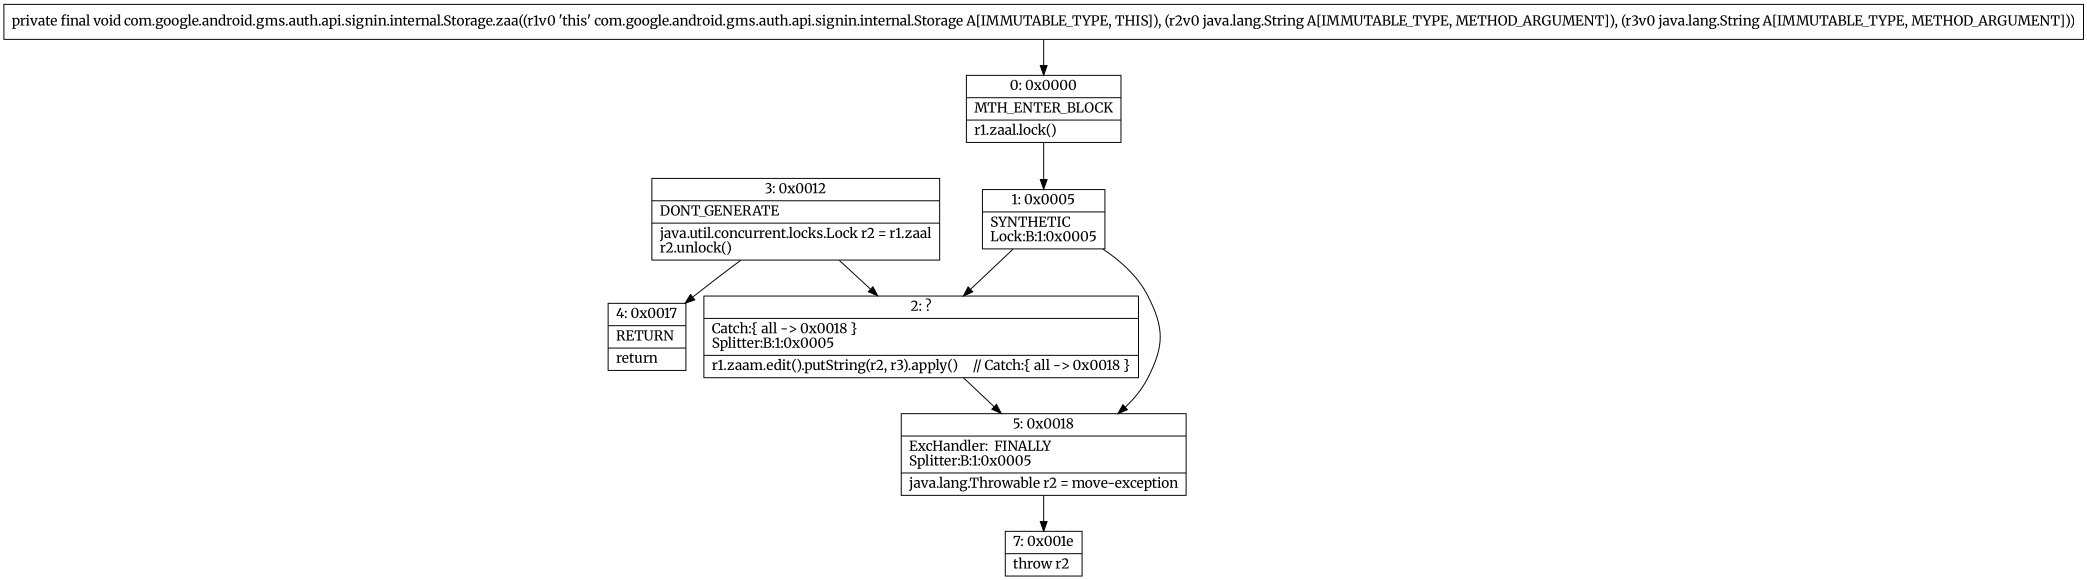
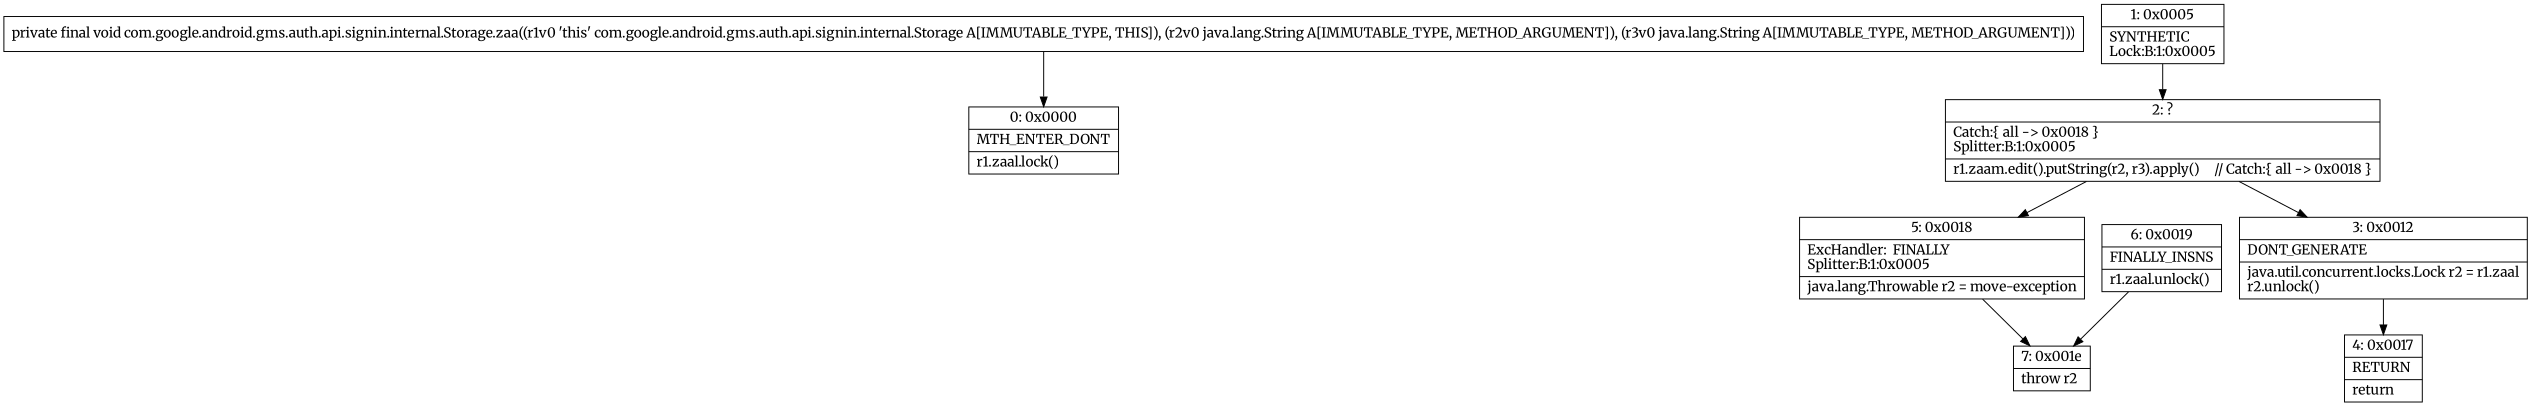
node "0: 0x0000": text "MTH_ENTER_BLOCK" -> "MTH_ENTER_DONT"
edge "0: 0x0000" -> "1: 0x0005": removed
node "6: 0x0019": added
edge "3: 0x0012" -> "2: ?": reversed
edge "1: 0x0005" -> "5: 0x0018": removed
